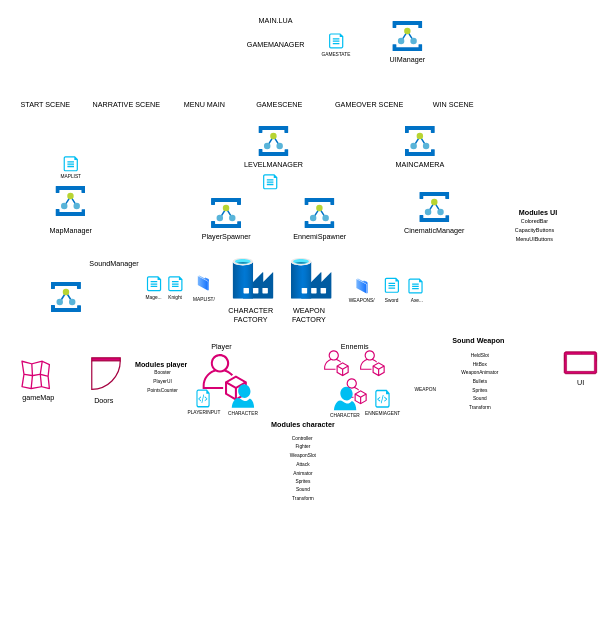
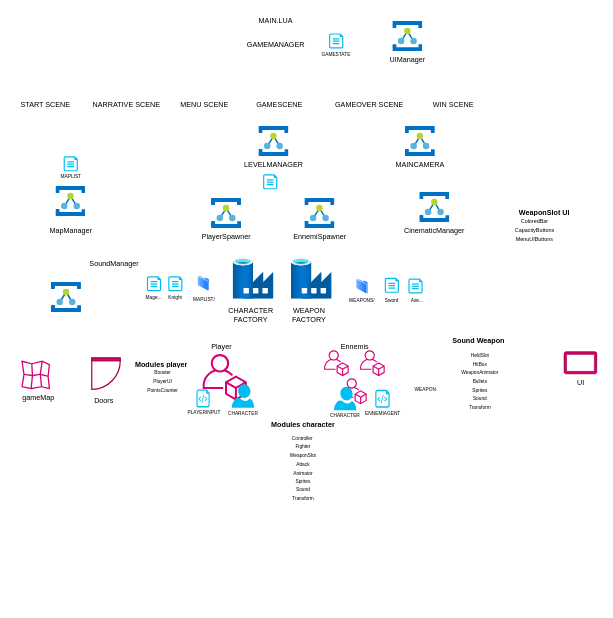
node "MENU MAIN": label "MENU MAIN" -> "MENU SCENE"
node "Modules UI": label "Modules UI" -> "WeaponSlot UI"
